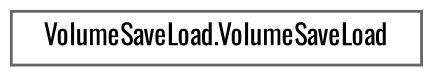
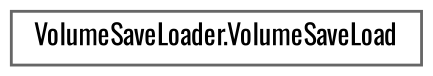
node "VolumeSaveLoad.VolumeSaveLoad": label "VolumeSaveLoad.VolumeSaveLoad" -> "VolumeSaveLoader.VolumeSaveLoad"
